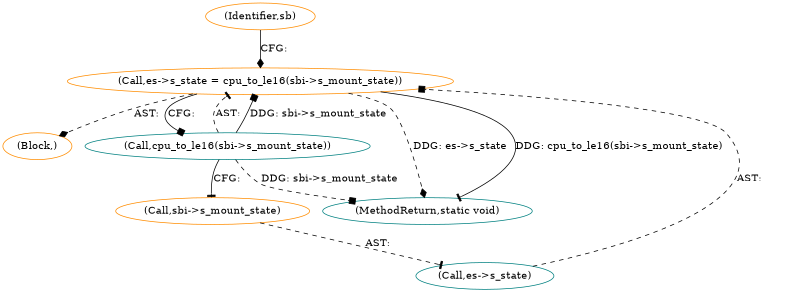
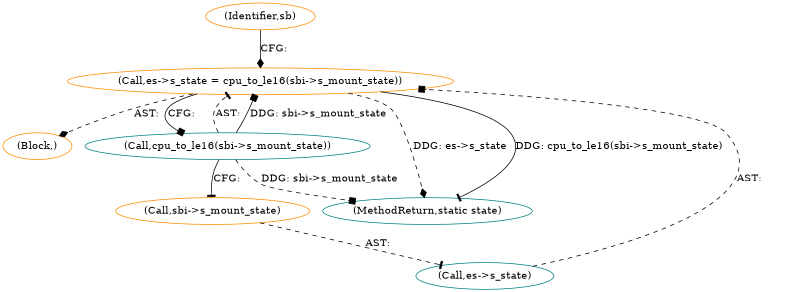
node "(MethodReturn,static void)": label "(MethodReturn,static void)" -> "(MethodReturn,static state)"
